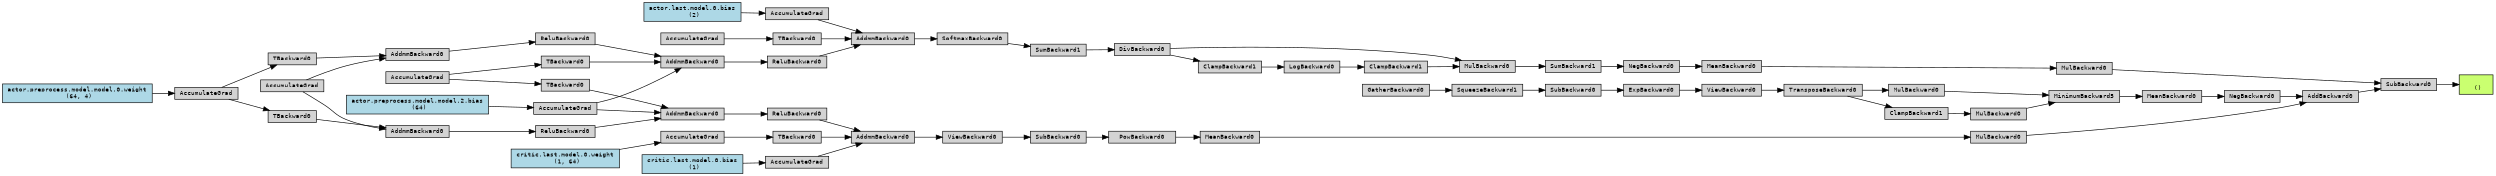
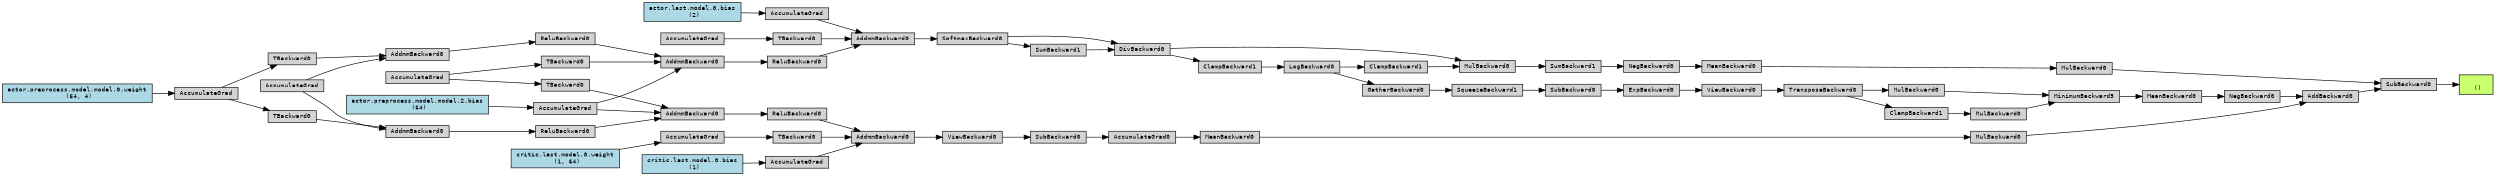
edge "SoftmaxBackward0" -> "DivBackward0": added
edge "LogBackward0" -> "GatherBackward0": added
node "PowBackward0": label "PowBackward0" -> "AccumulateGrad0"
